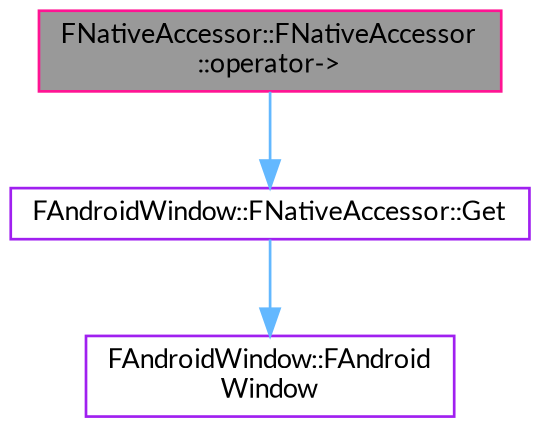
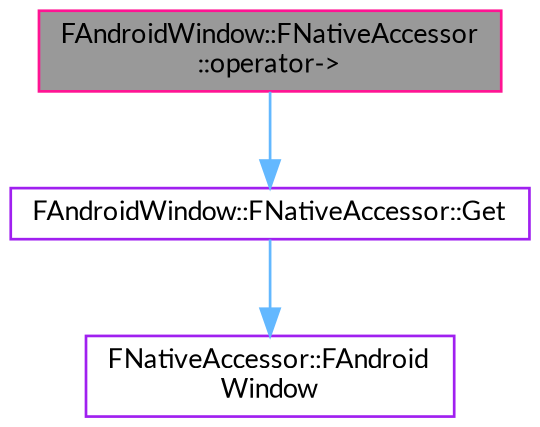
node "FNativeAccessor::FNativeAccessor ::operator->": label "FNativeAccessor::FNativeAccessor ::operator->" -> "FAndroidWindow::FNativeAccessor ::operator->"
node "FAndroidWindow::FAndroid Window": label "FAndroidWindow::FAndroid Window" -> "FNativeAccessor::FAndroid Window"
